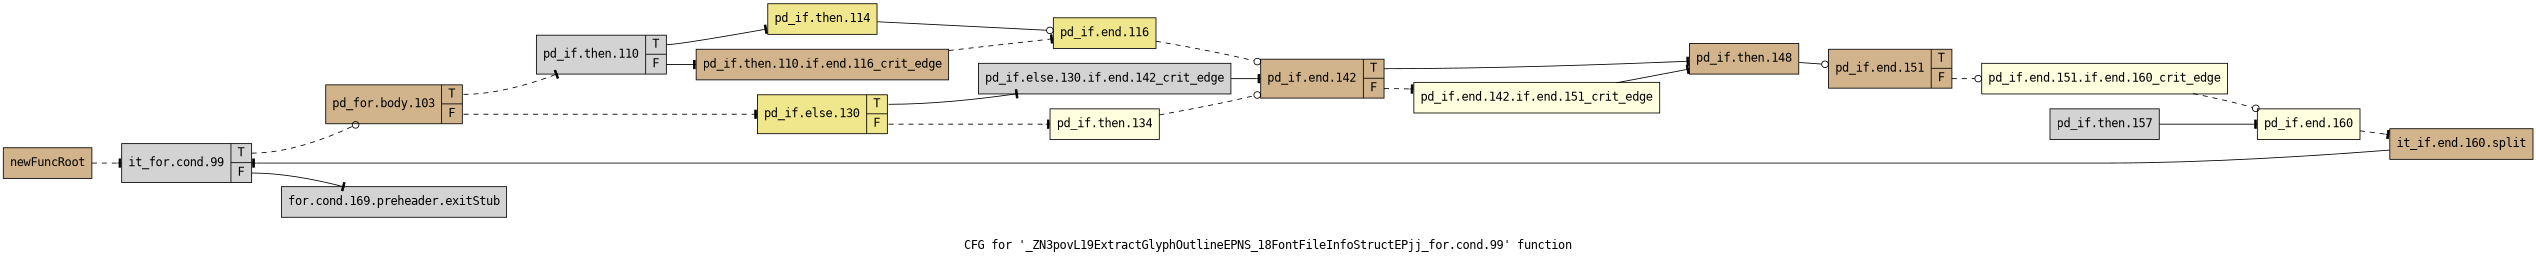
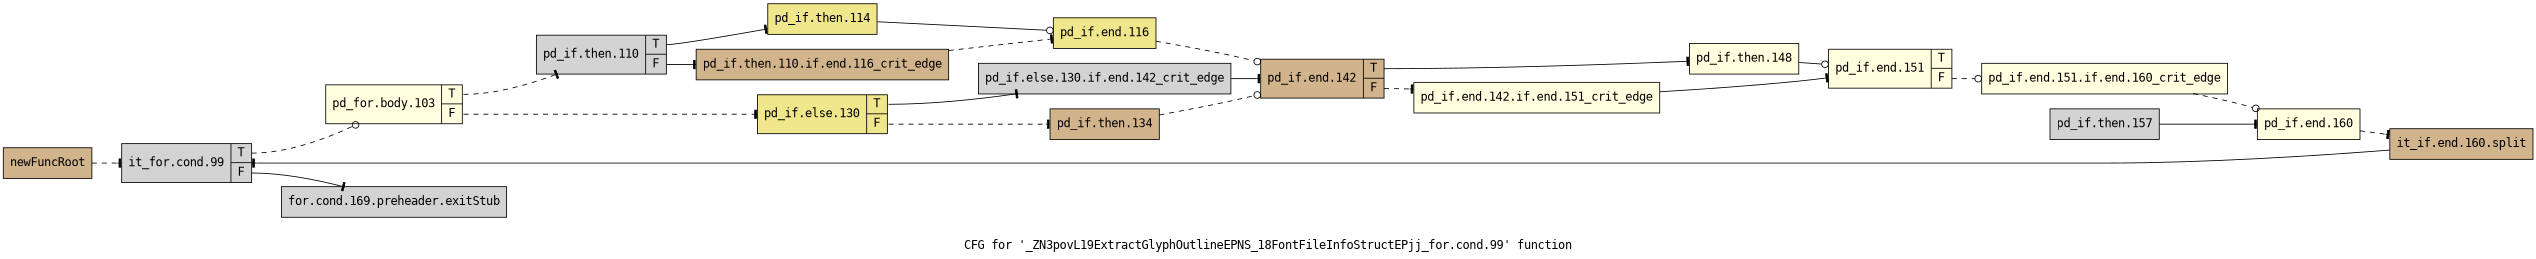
node "pd_if.then.148": fillcolor tan -> lightyellow
node "pd_if.end.151": fillcolor tan -> lightyellow
edge "pd_if.end.142.if.end.151_crit_edge" -> "pd_if.then.148": now "pd_if.end.142.if.end.151_crit_edge" -> "pd_if.end.151"
node "pd_for.body.103": fillcolor tan -> lightyellow
node "pd_if.then.134": fillcolor lightyellow -> tan
